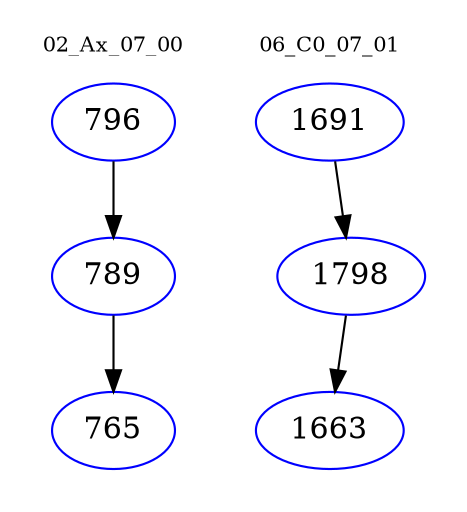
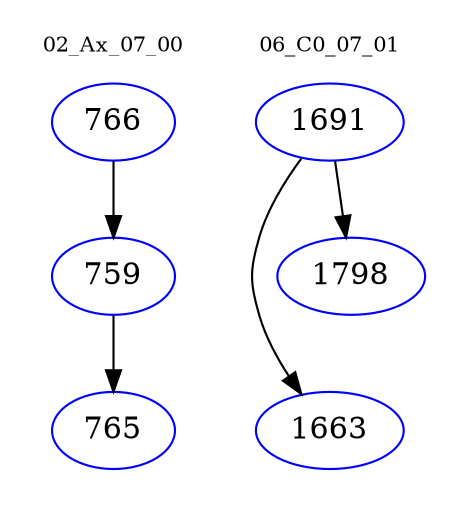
node "796": label "796" -> "766"
node "789": label "789" -> "759"
edge "1798" -> "1663": now "1691" -> "1663"
